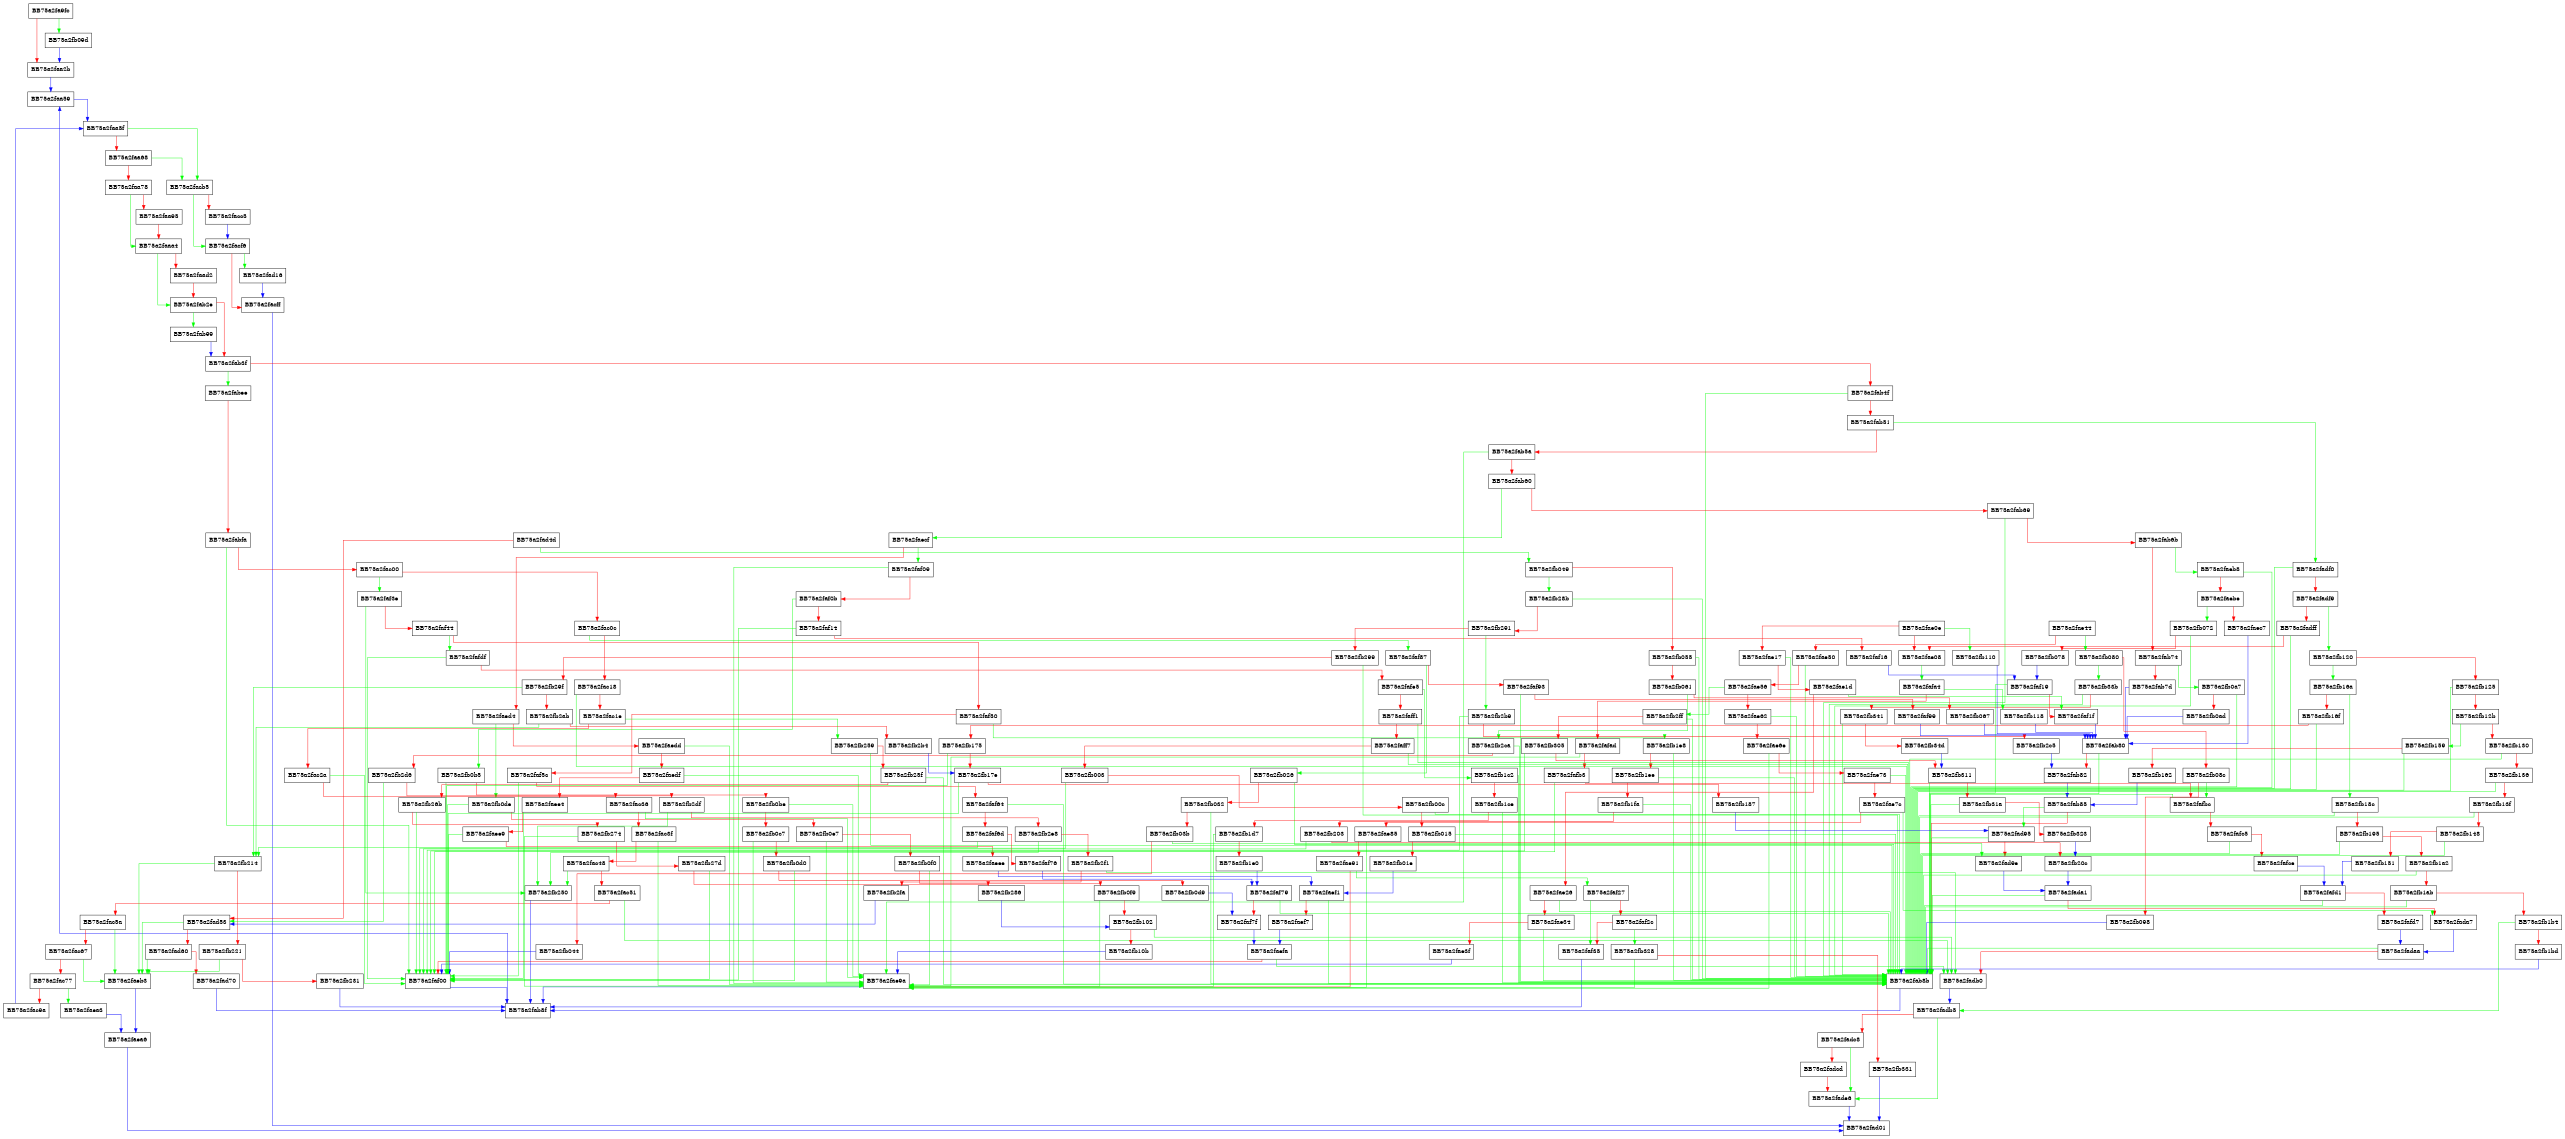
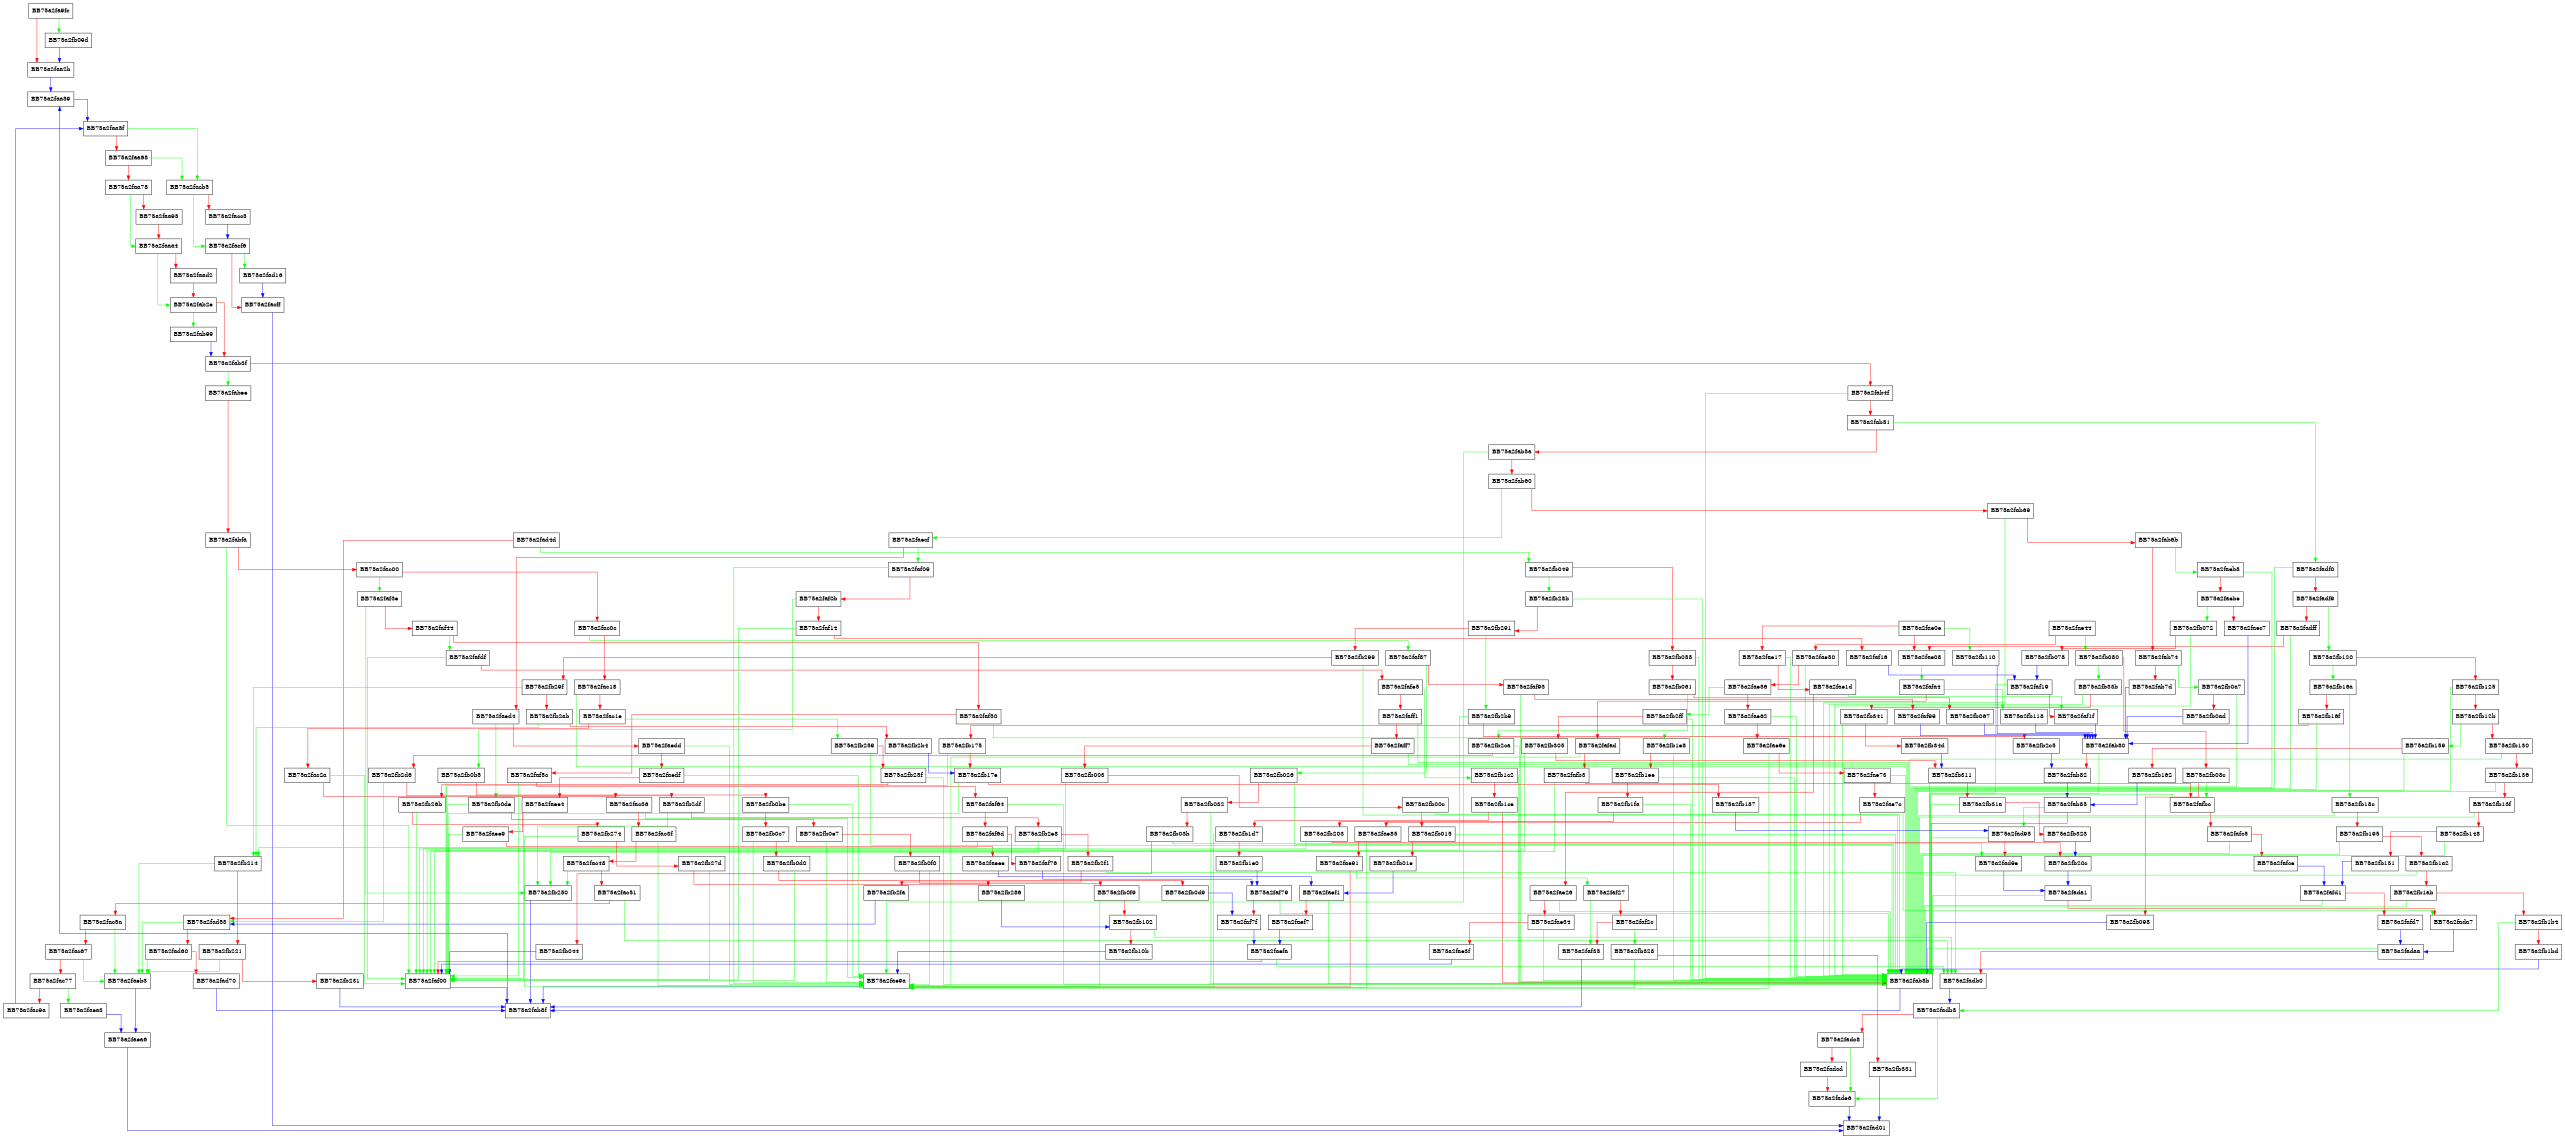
edge "BB75a2fb1ce" -> "BB75a2fab8b": color green -> red
